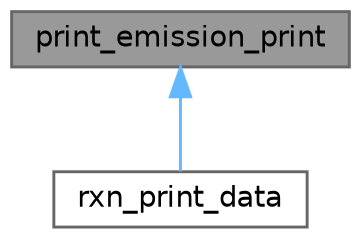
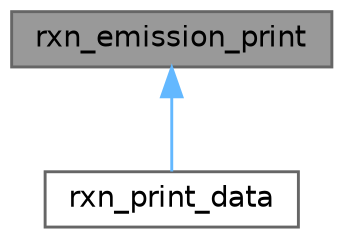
node "print_emission_print": label "print_emission_print" -> "rxn_emission_print"
